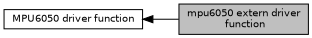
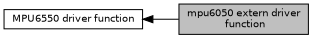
node "MPU6050 driver function": label "MPU6050 driver function" -> "MPU6550 driver function"
